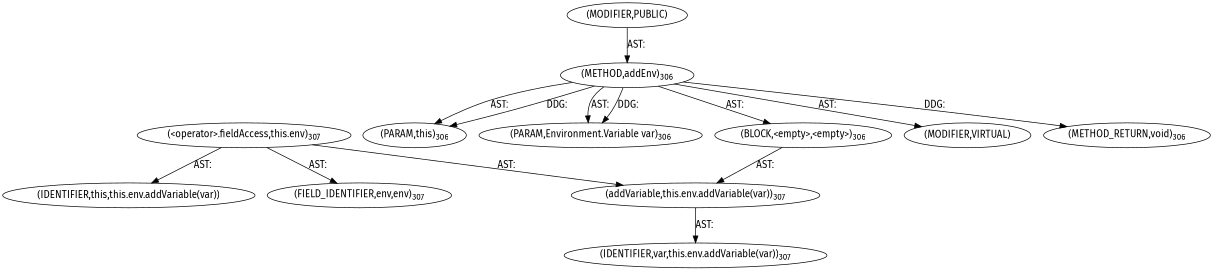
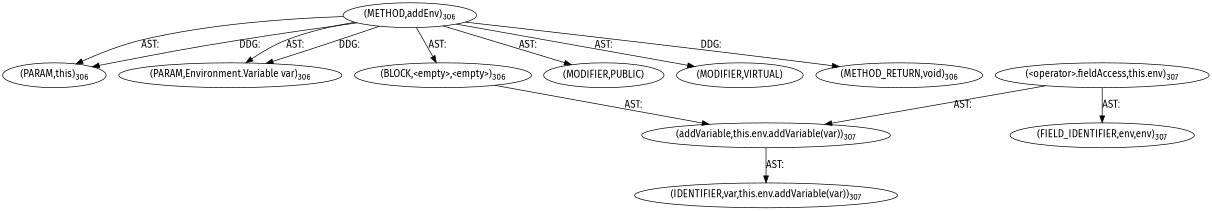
edge "(MODIFIER,PUBLIC)" -> "(METHOD,addEnv)": reversed
node "(IDENTIFIER,this,this.env.addVariable(var))": removed
